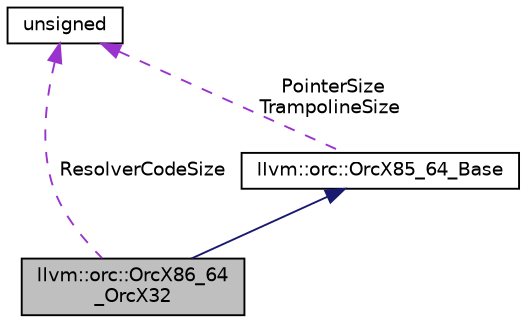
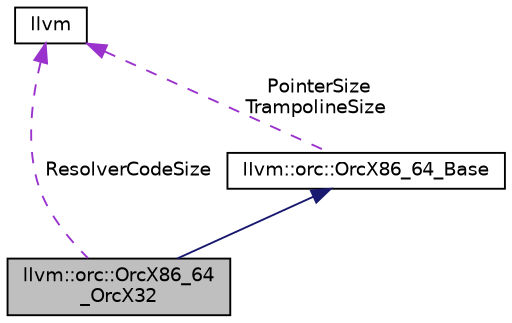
node "unsigned": label "unsigned" -> "llvm"
node "llvm::orc::OrcX85_64_Base": label "llvm::orc::OrcX85_64_Base" -> "llvm::orc::OrcX86_64_Base"
